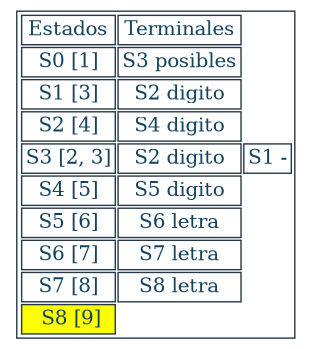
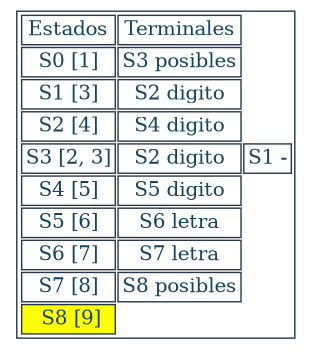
node "Estados": text "S8 letra" -> "S8 posibles"
